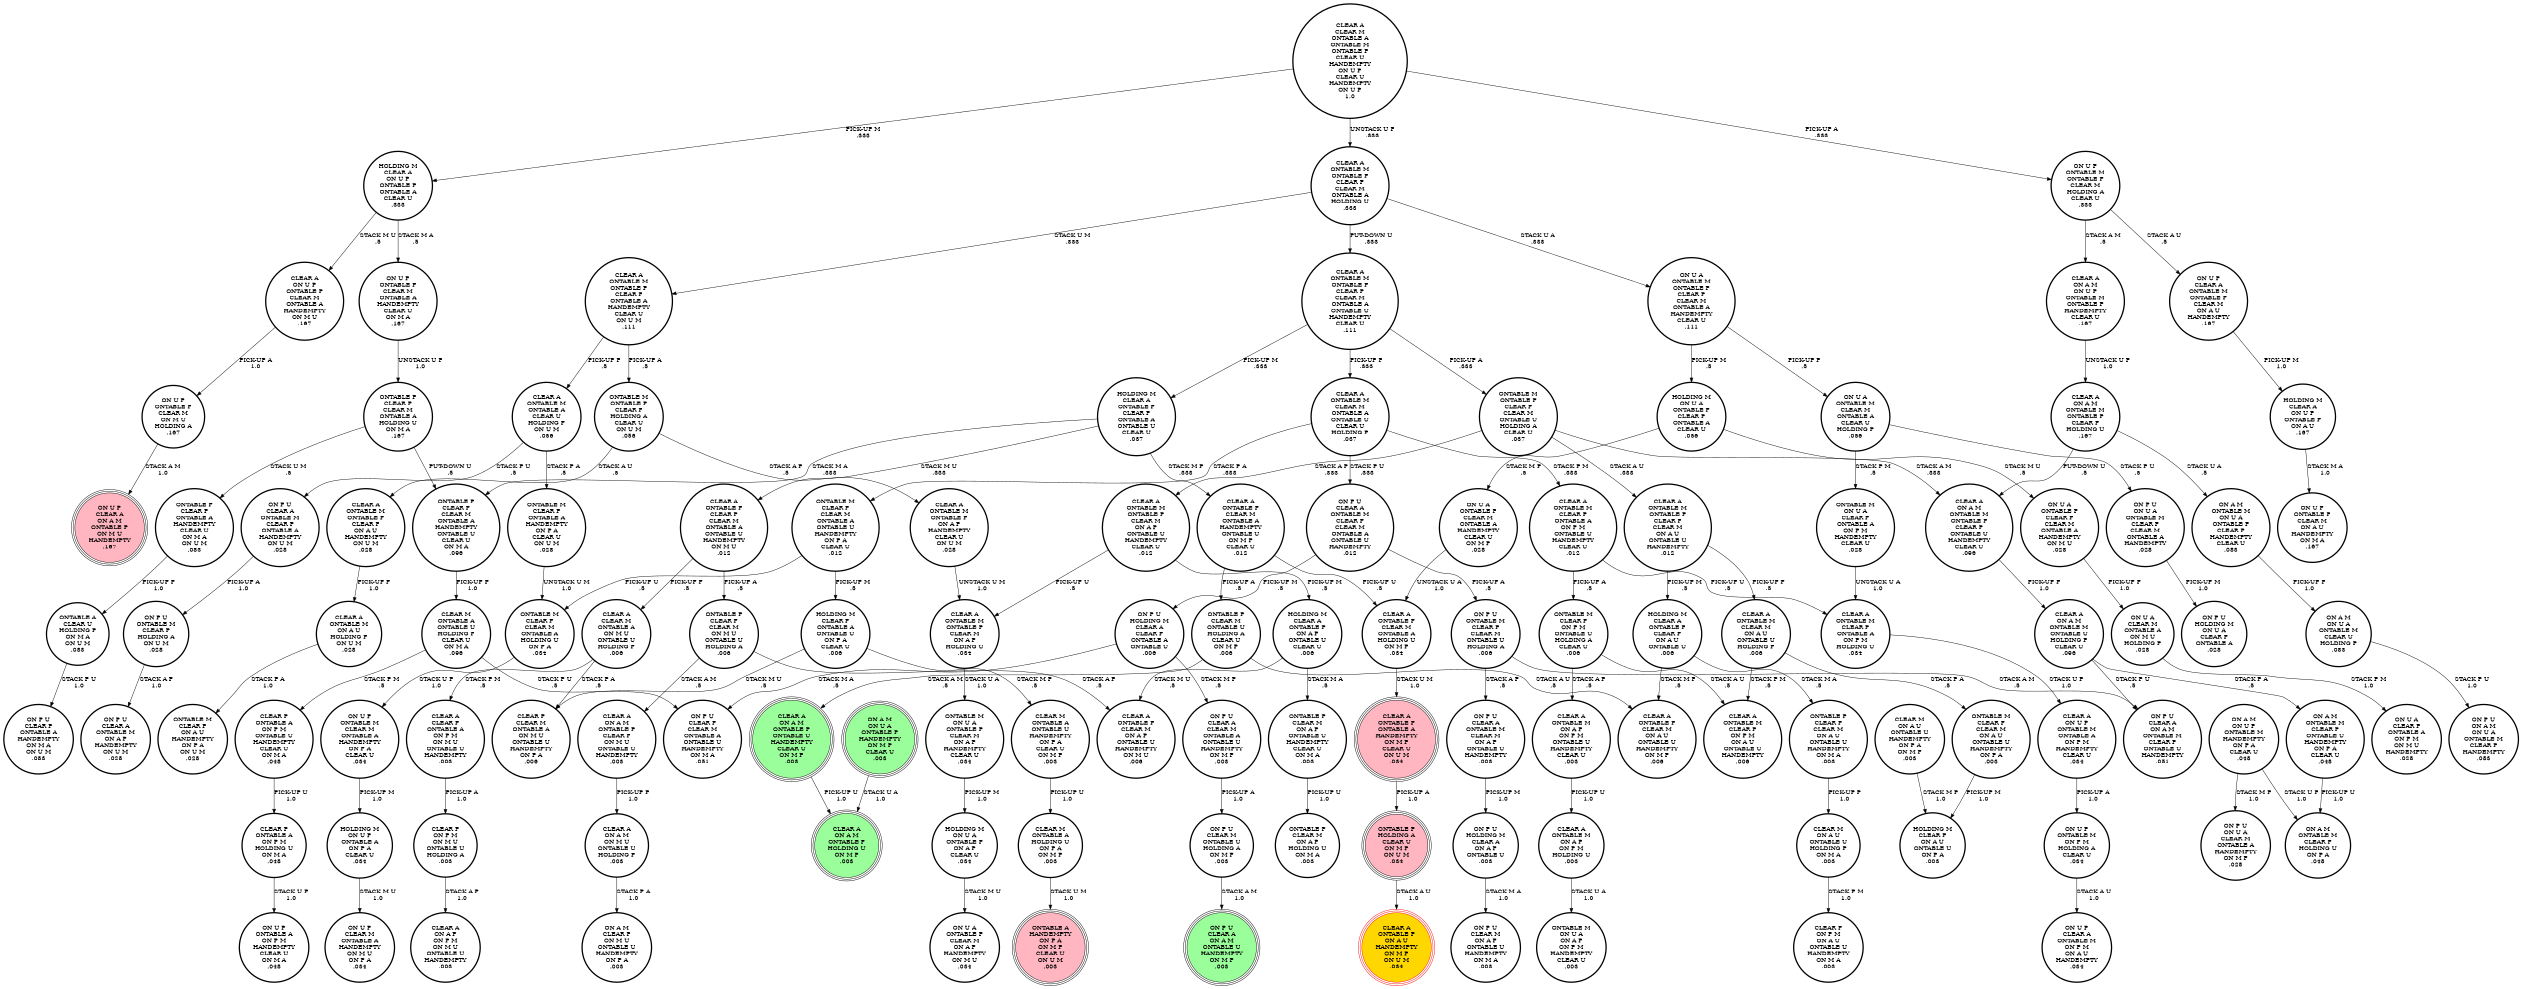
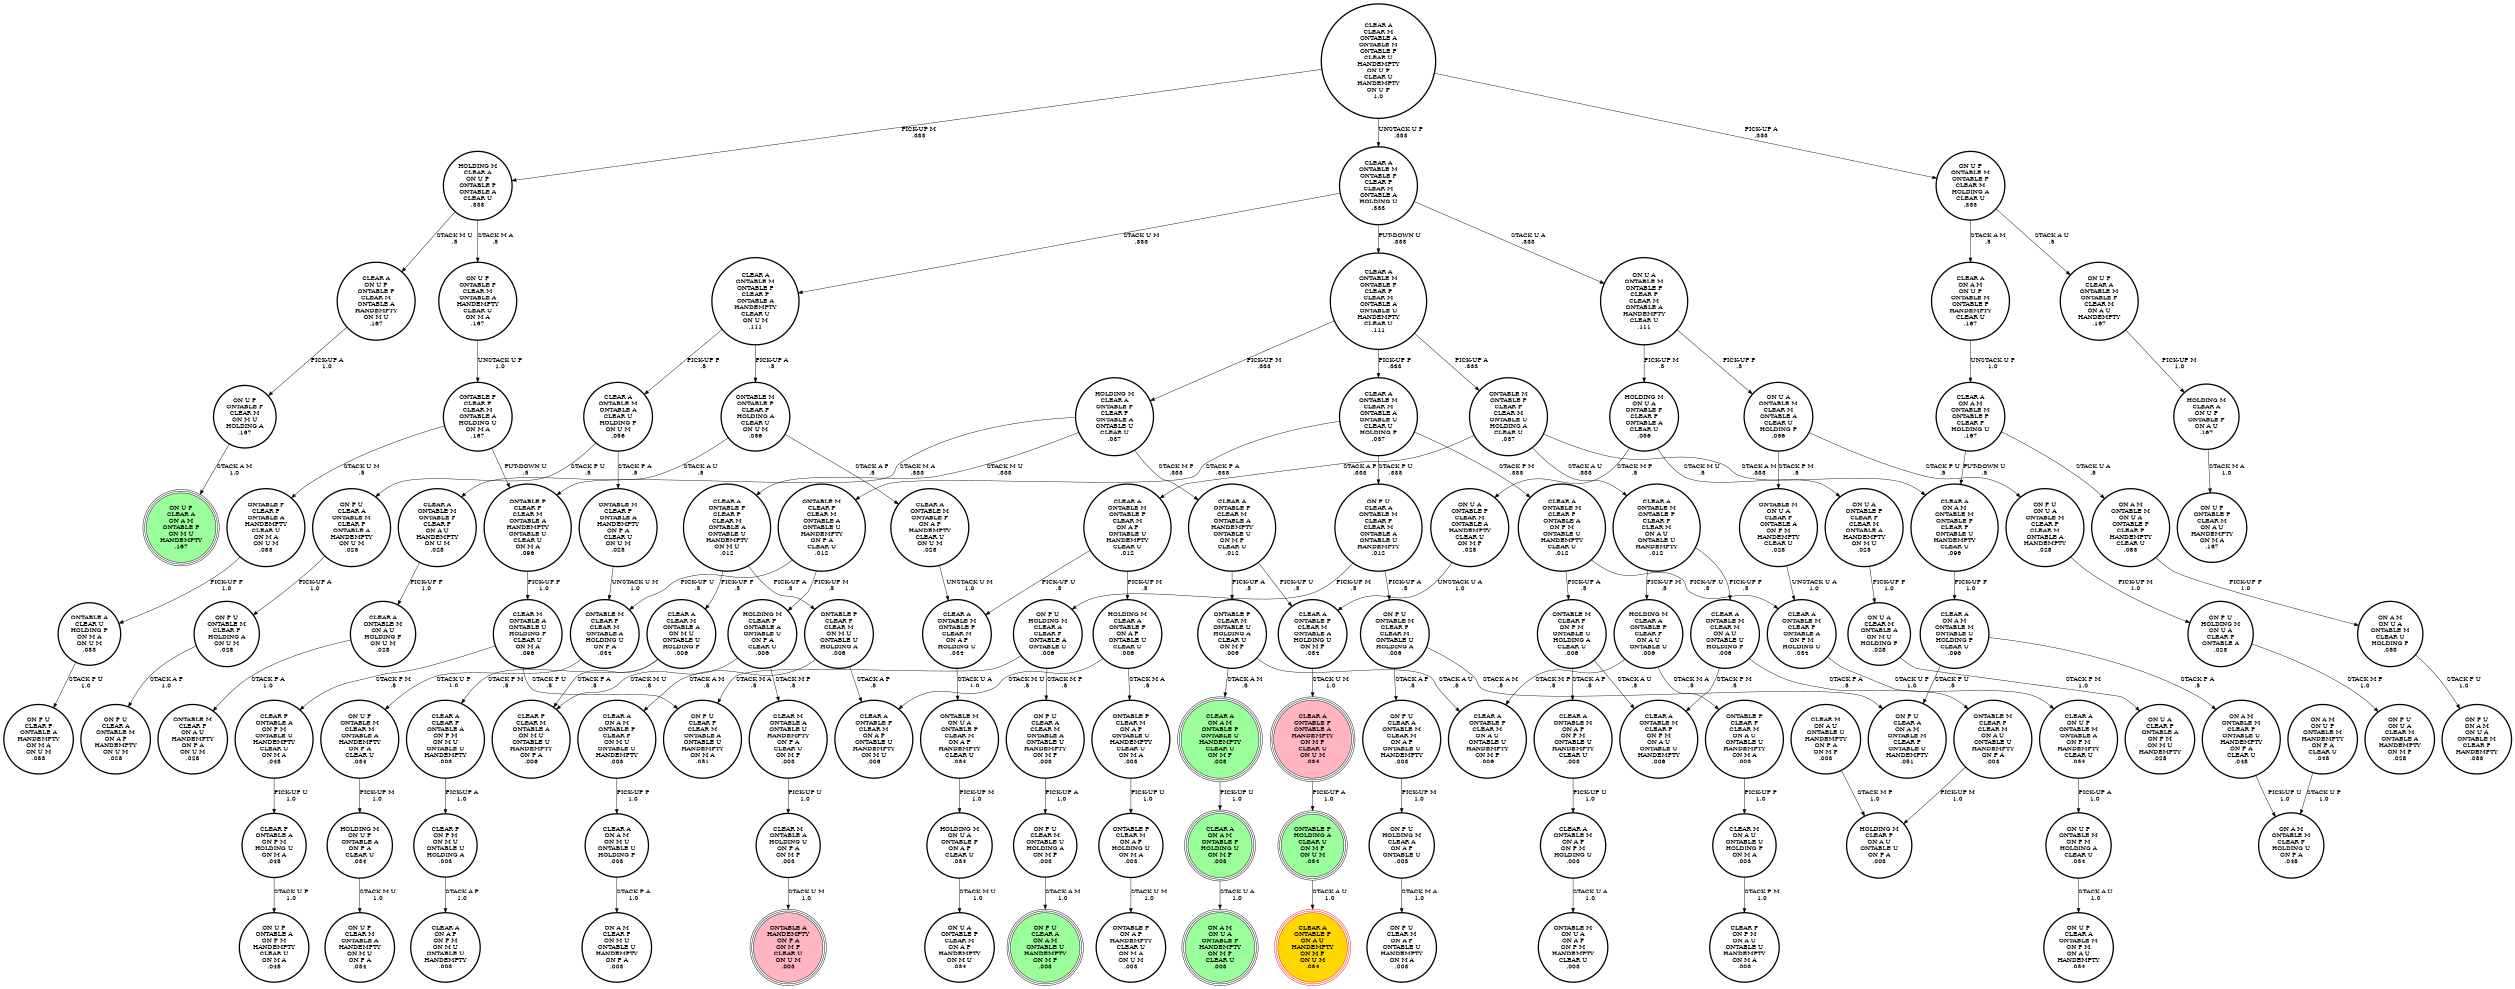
node "ON U P CLEAR A ON A M ONTABLE P ON M U HANDEMPTY .167": fillcolor lightpink -> palegreen1
edge "ON A M ON U P ONTABLE M HANDEMPTY ON P A CLEAR U .048" -> "ON P U ON U A CLEAR M ONTABLE A HANDEMPTY ON M P .028": now "ON P U HOLDING M ON U A CLEAR P ONTABLE A .028" -> "ON P U ON U A CLEAR M ONTABLE A HANDEMPTY ON M P .028"
edge "ON A M ON U A ONTABLE P HANDEMPTY ON M P CLEAR U .003" -> "CLEAR A ON A M ONTABLE P HOLDING U ON M P .003": reversed
node "ONTABLE P HOLDING A CLEAR U ON M P ON U M .034": fillcolor lightpink -> palegreen1
node "ONTABLE P ON A P HANDEMPTY CLEAR U ON M A ON U M .003": added
